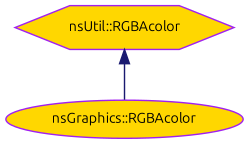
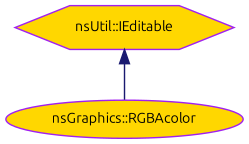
node "nsUtil::RGBAcolor": label "nsUtil::RGBAcolor" -> "nsUtil::IEditable"
